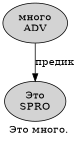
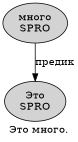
node "много ADV": label "много ADV" -> "много SPRO"
